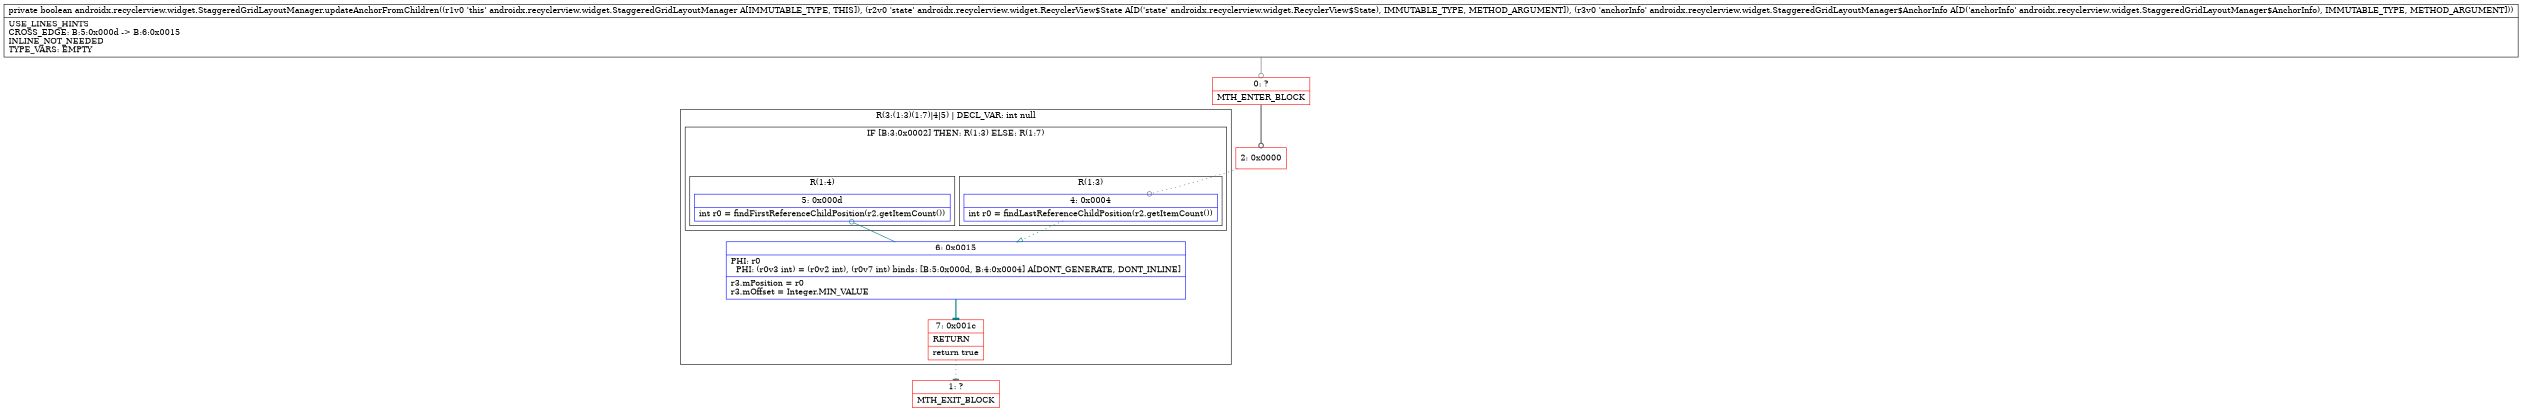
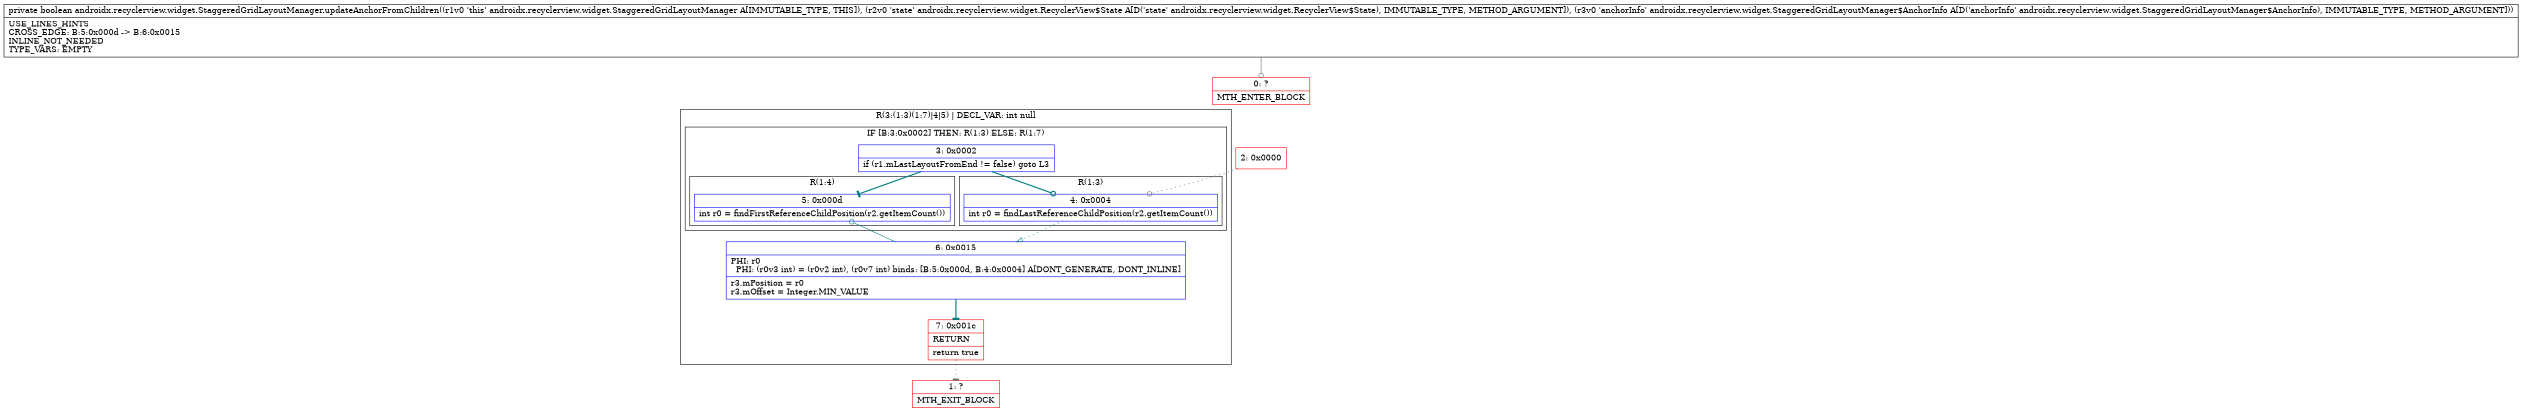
edge "0: ?" -> "2: 0x0000": removed
node "3: 0x0002": added
